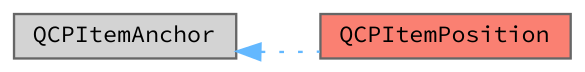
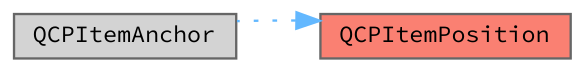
edge "QCPItemPosition" -> "QCPItemAnchor": reversed
